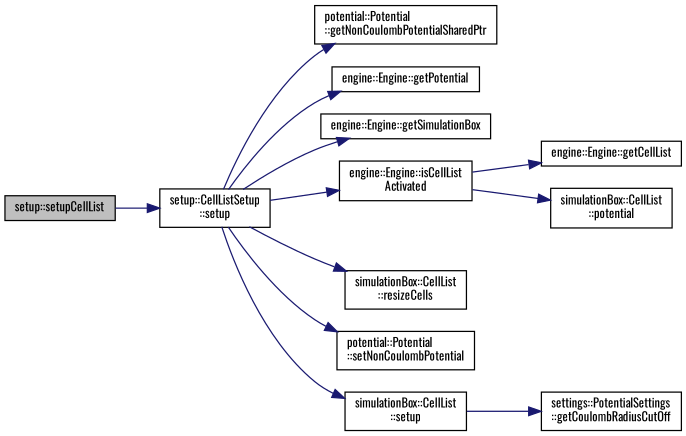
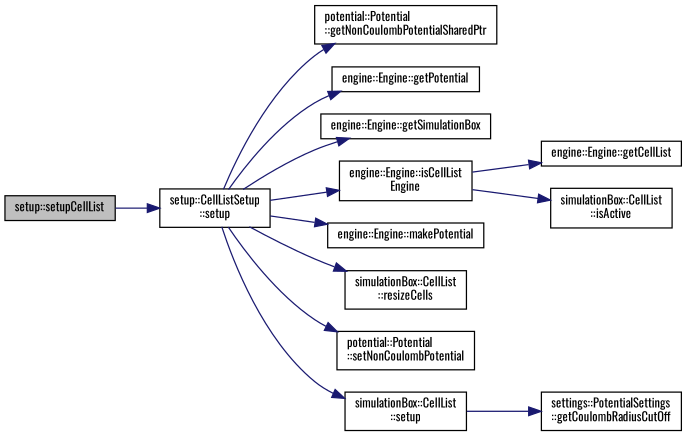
node "engine::Engine::isCellList Activated": label "engine::Engine::isCellList Activated" -> "engine::Engine::isCellList Engine"
node "simulationBox::CellList ::potential": label "simulationBox::CellList ::potential" -> "simulationBox::CellList ::isActive"
node "engine::Engine::makePotential": added
